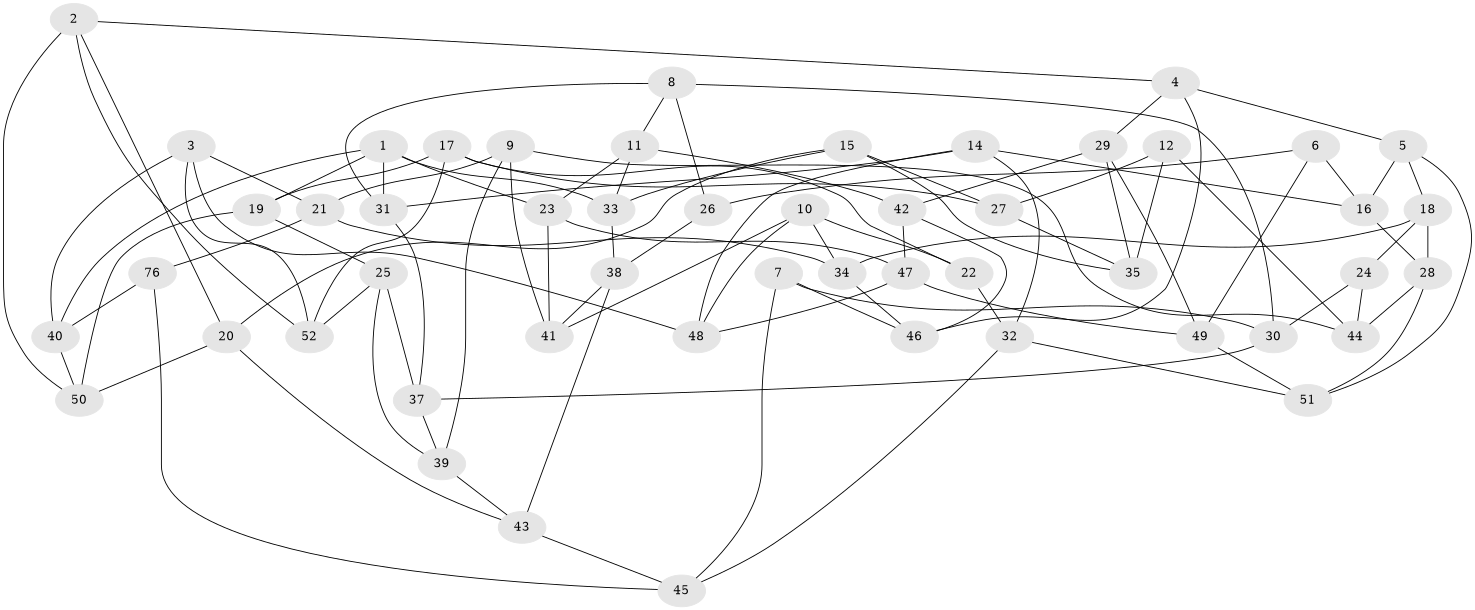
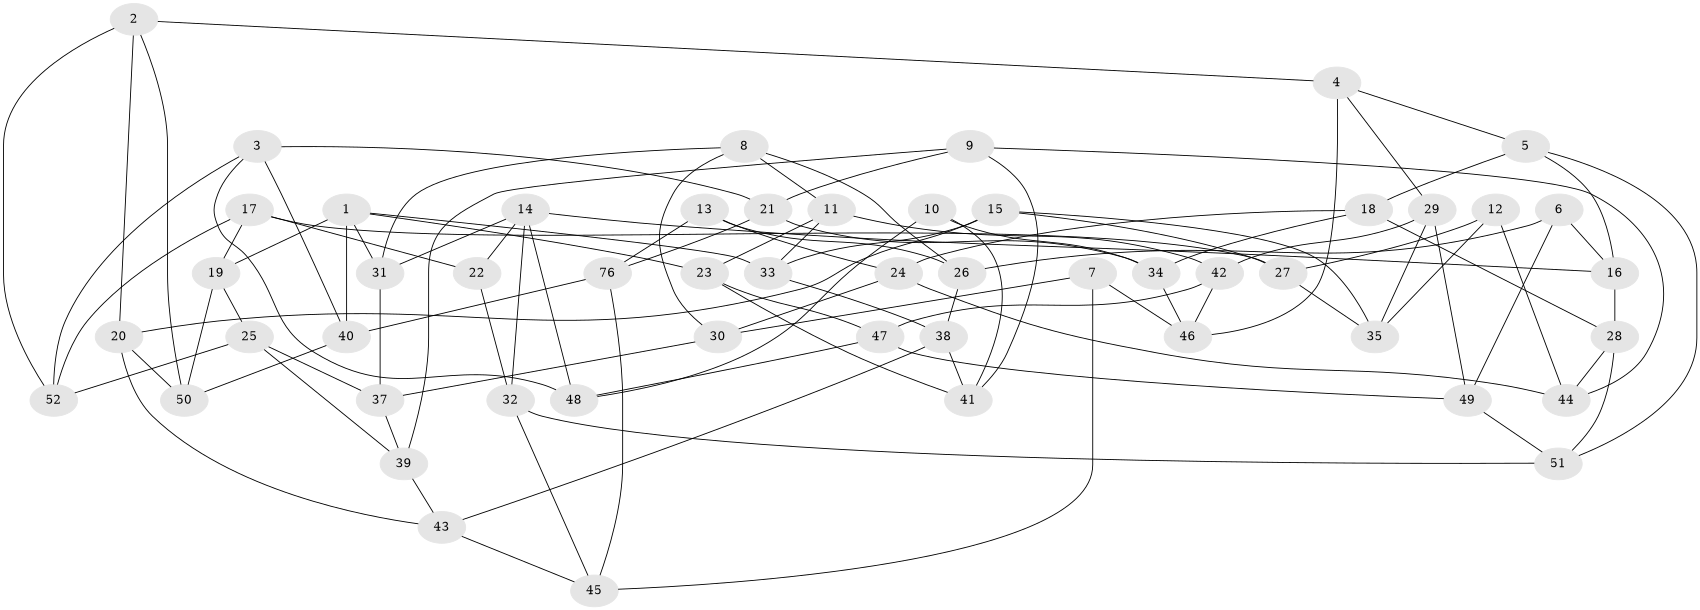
node "13": added
edge "10" -- "22": now "14" -- "22"
